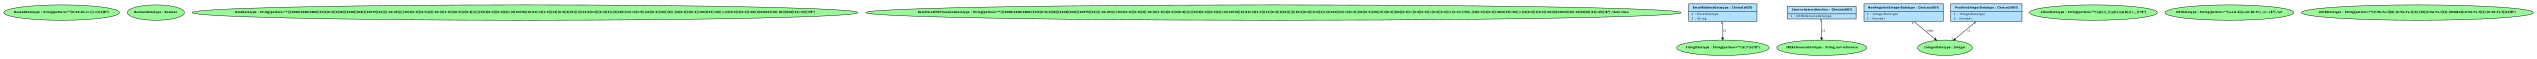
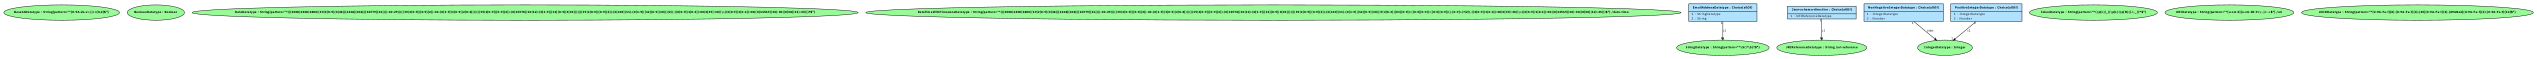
node "EmailAddressDatatype : Choice(allOf)": text "1  : DateDatatype" -> "1  : StringDatatype"
